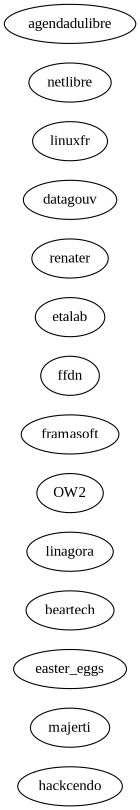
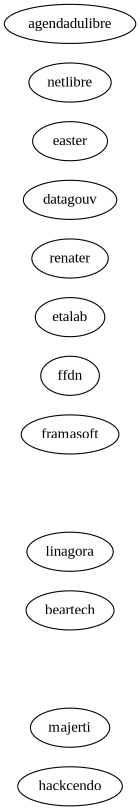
node "linuxfr": label "linuxfr" -> "easter"
node "OW2": removed
node "easter_eggs": removed
